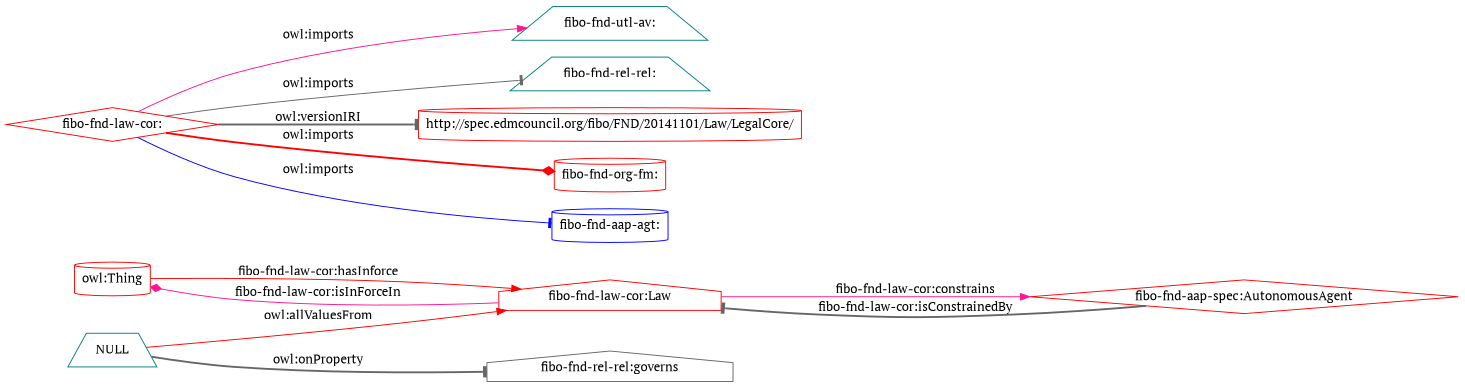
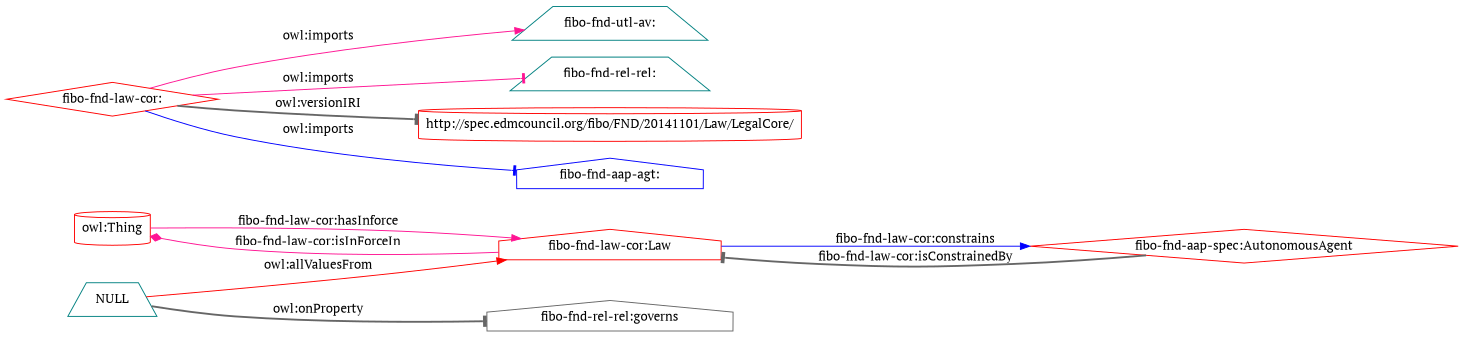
edge "fibo-fnd-law-cor:" -> "fibo-fnd-rel-rel:": color gray40 -> deeppink
node "fibo-fnd-org-fm:": removed
node "fibo-fnd-aap-agt:": shape cylinder -> house
edge "owl:Thing" -> "fibo-fnd-law-cor:Law": color red -> deeppink
edge "fibo-fnd-law-cor:Law" -> "fibo-fnd-aap-spec:AutonomousAgent": color deeppink -> blue
